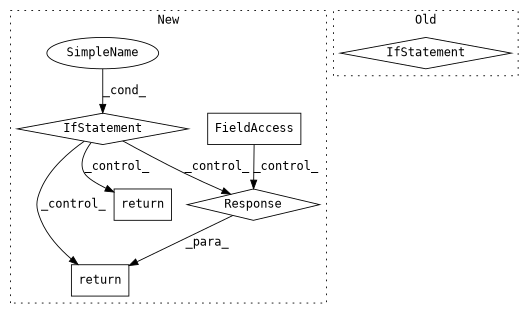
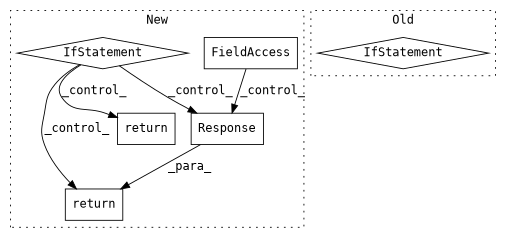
node "SimpleName": removed
node "Response": shape diamond -> box
